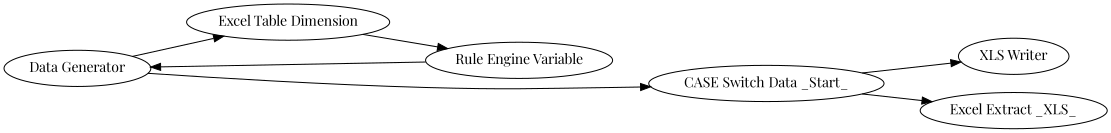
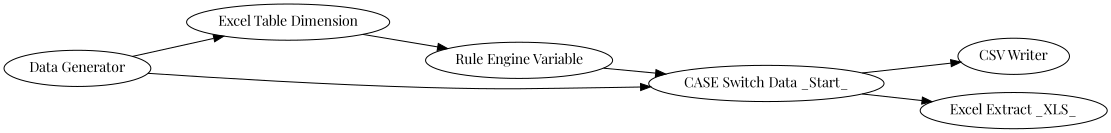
node "XLS Writer": label "XLS Writer" -> "CSV Writer"
edge "Rule Engine Variable" -> "Data Generator": now "Rule Engine Variable" -> "CASE Switch Data _Start_"
